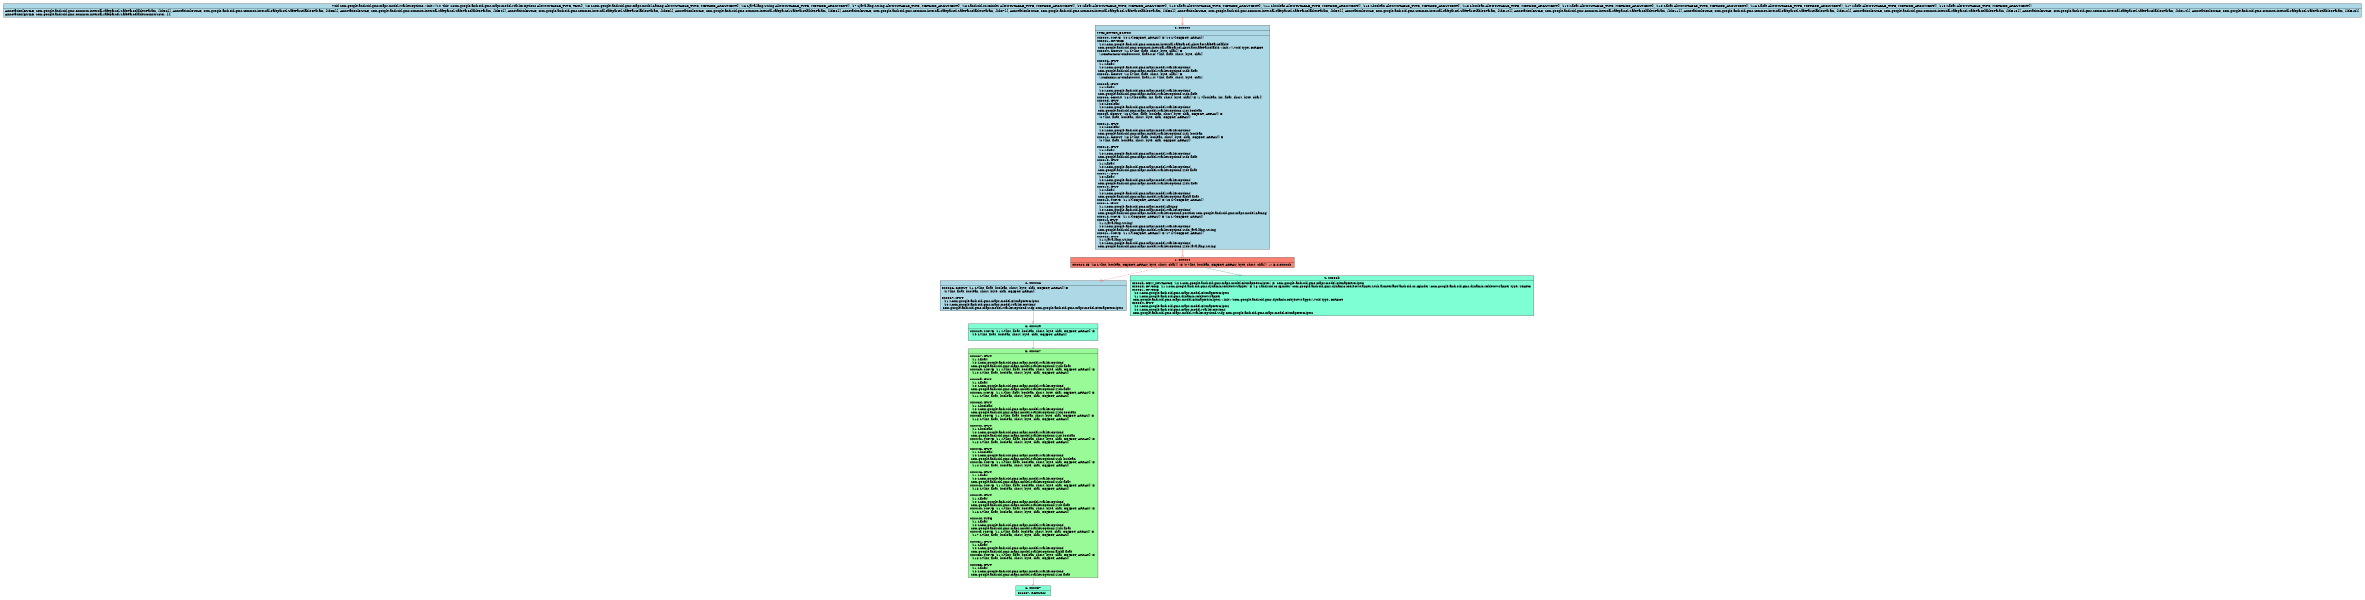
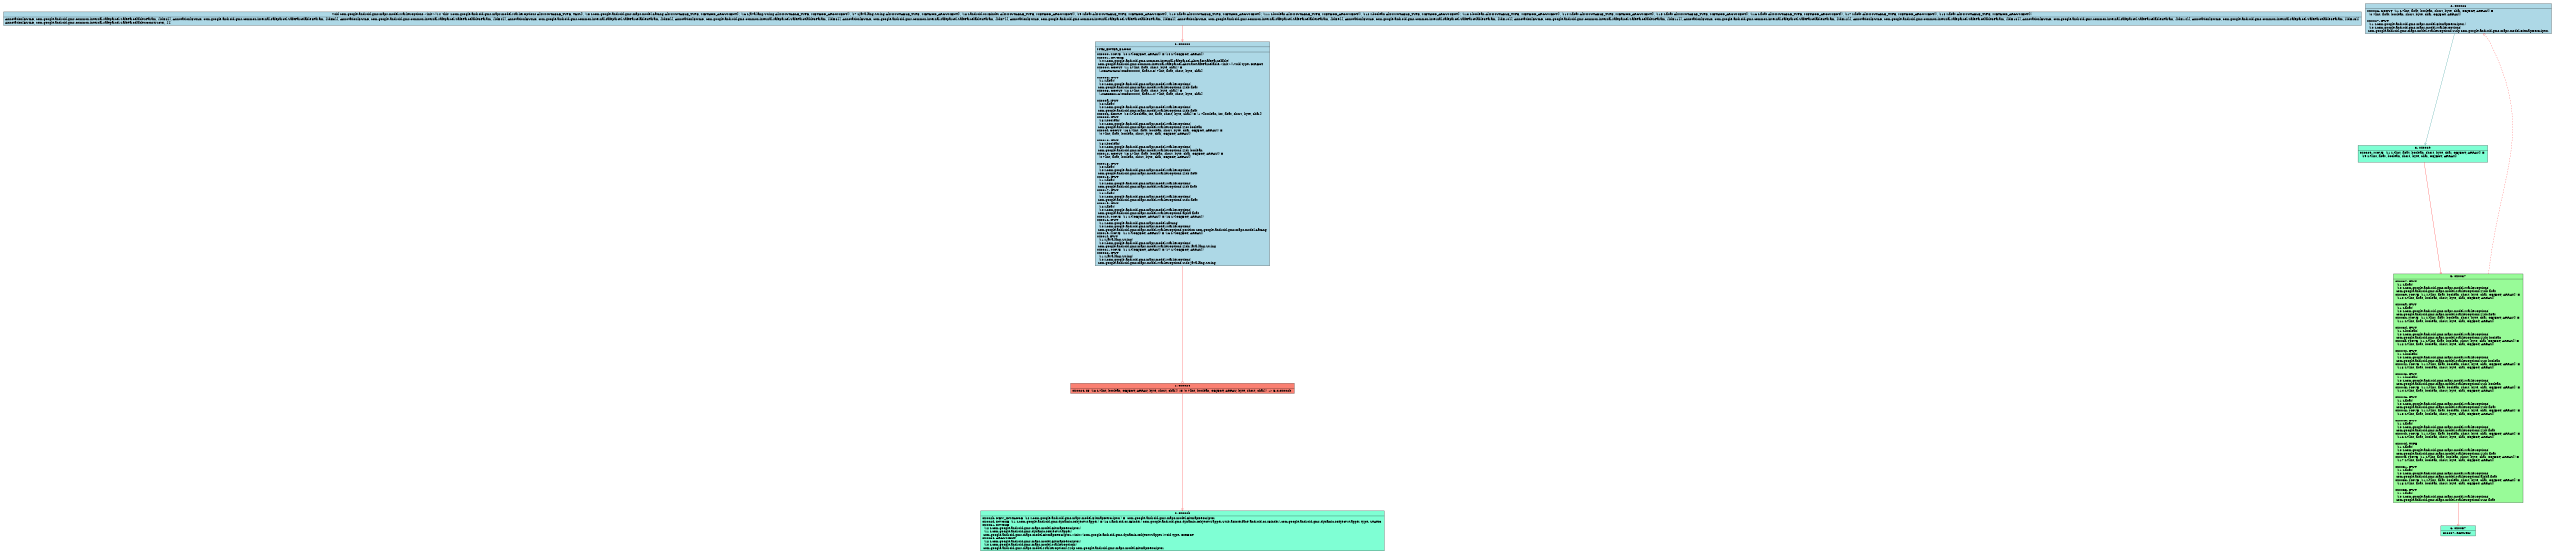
edge "1: 0x0024" -> "4: 0x002b": color teal -> red
edge "1: 0x0024" -> "2: 0x0026": now "5: 0x0037" -> "2: 0x0026"
node "4: 0x002b": text "0x0034: IPUT" -> "0x0034: ARGUMENT"
edge "2: 0x0026" -> "3: 0x0029": color red -> teal
edge "3: 0x0029" -> "5: 0x0037": color teal -> red
